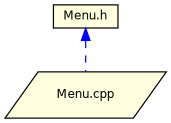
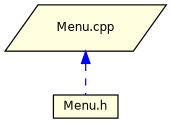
edge "Menu.cpp" -> "Menu.h": reversed
